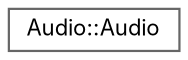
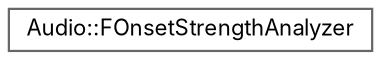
node "Audio::Audio": label "Audio::Audio" -> "Audio::FOnsetStrengthAnalyzer"
